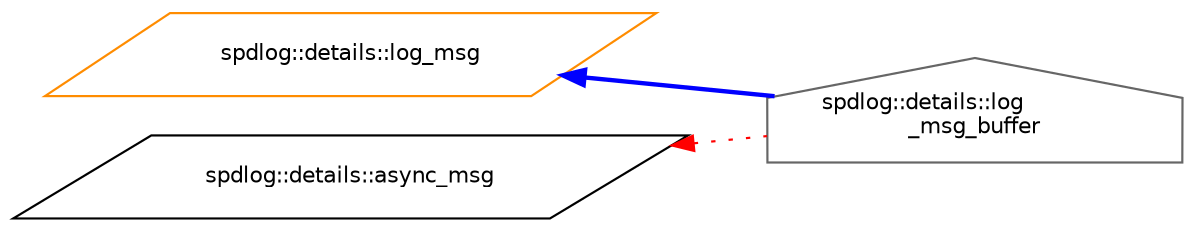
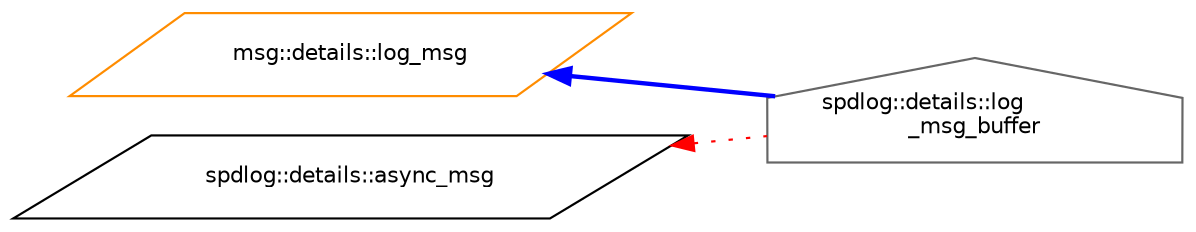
node "spdlog::details::log_msg": label "spdlog::details::log_msg" -> "msg::details::log_msg"
